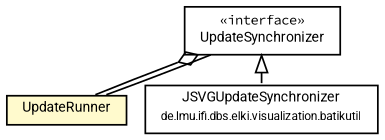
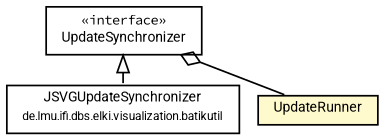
edge "UpdateSynchronizer" -- "UpdateRunner": removed
